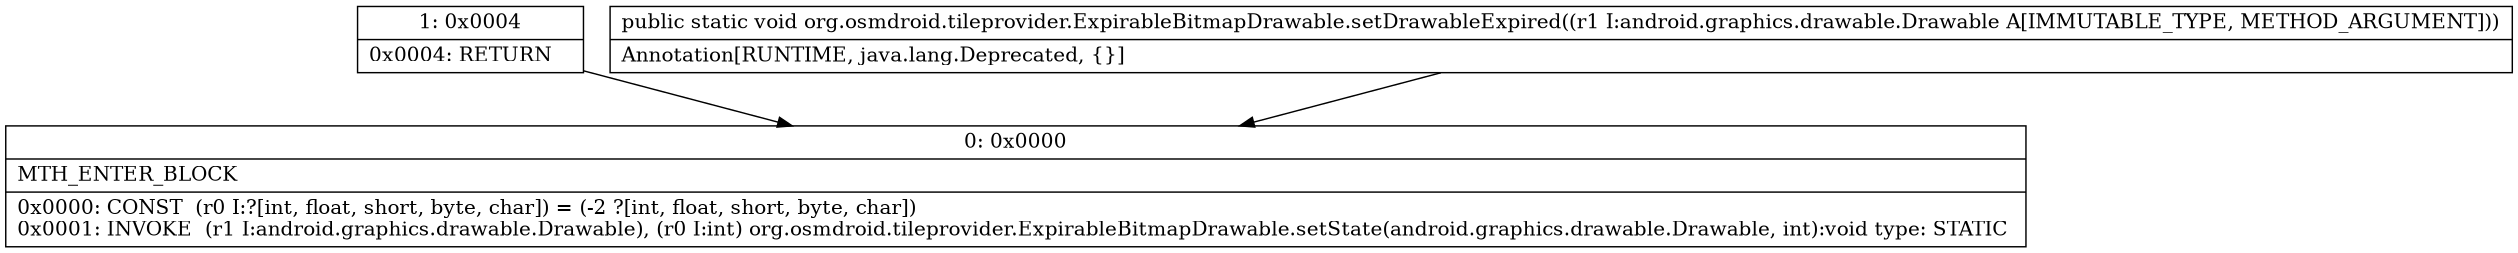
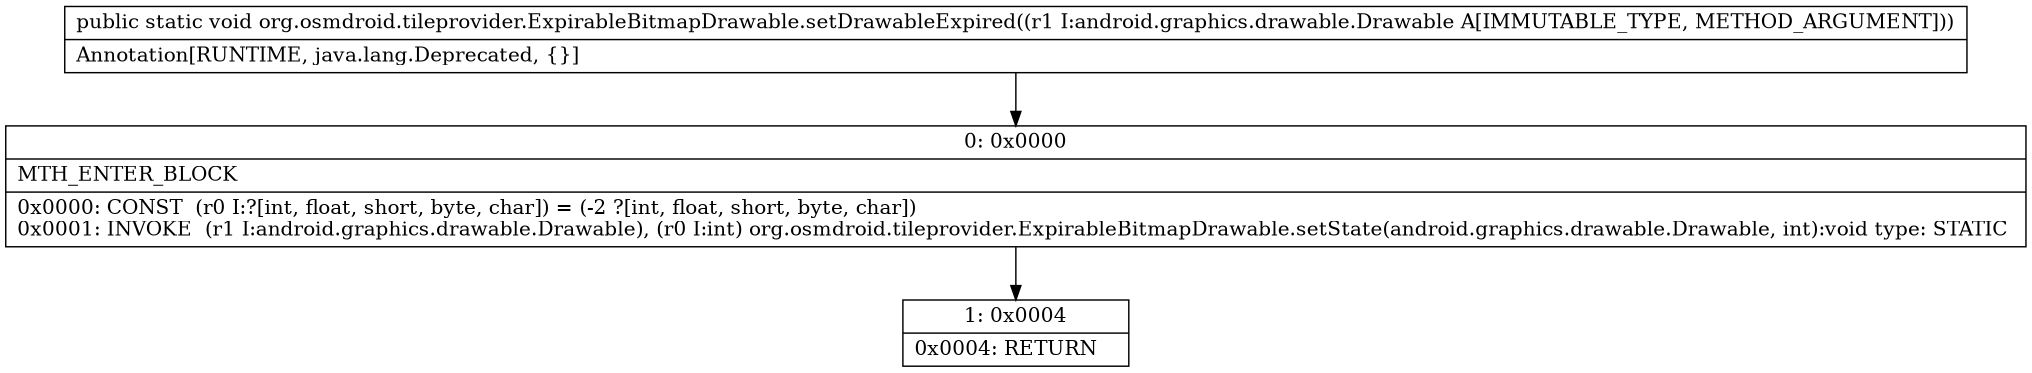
edge "1: 0x0004" -> "0: 0x0000": reversed
